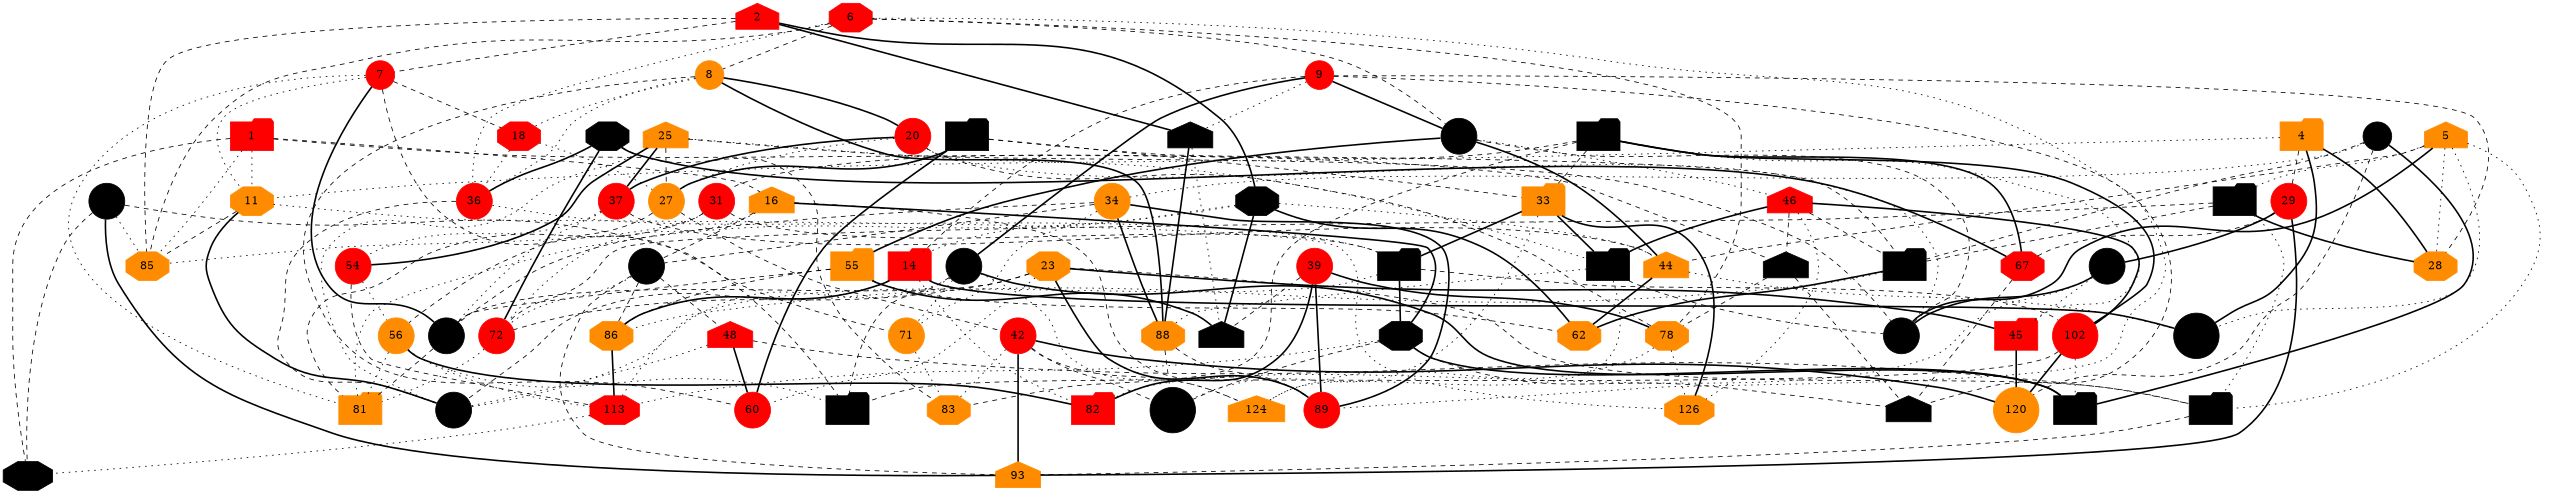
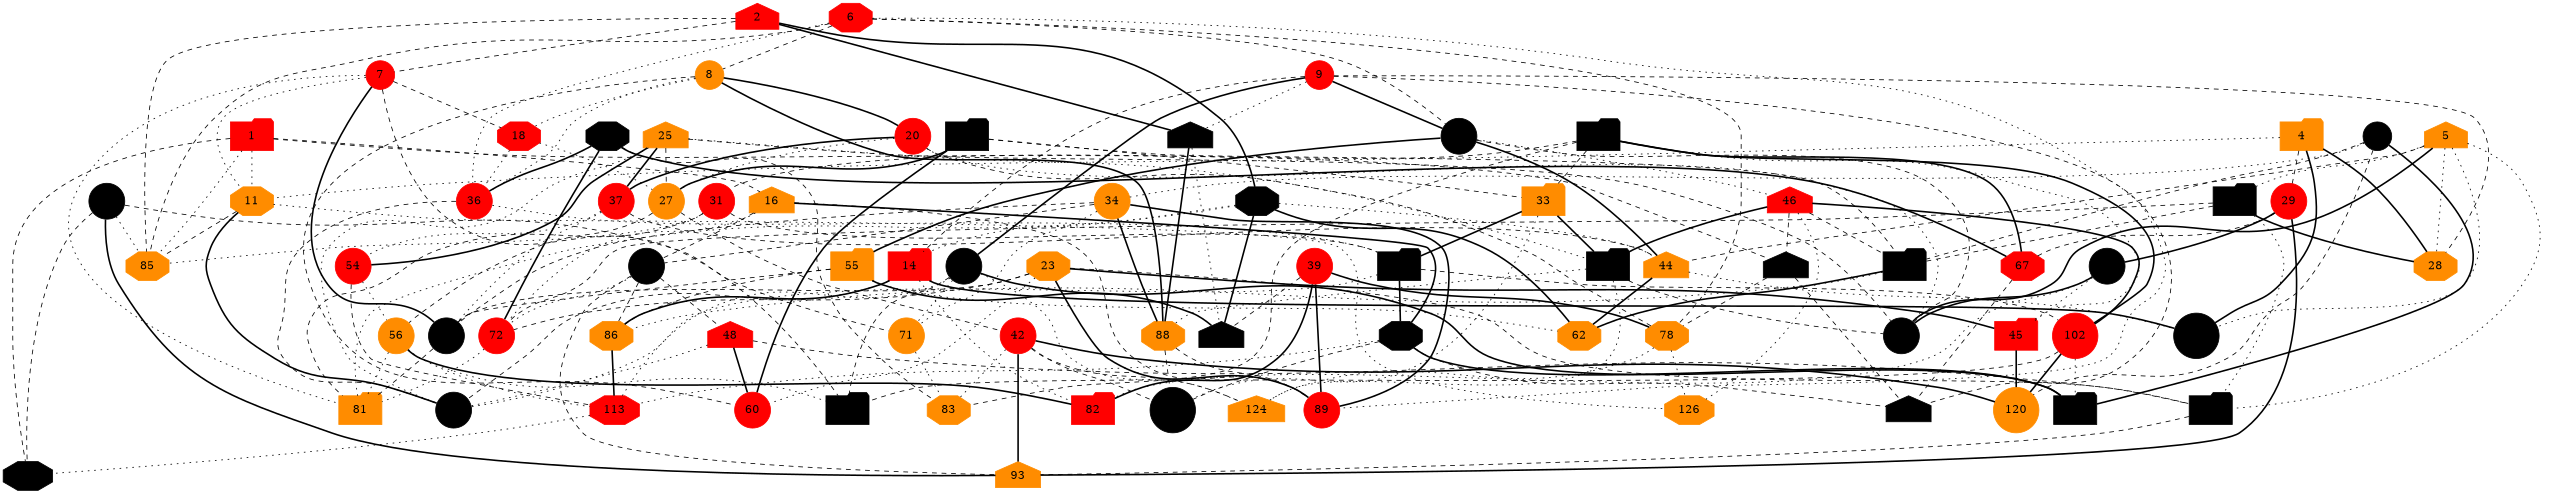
edge "33" -- "126": removed
edge "55" -- "62": style dashed -> dotted
